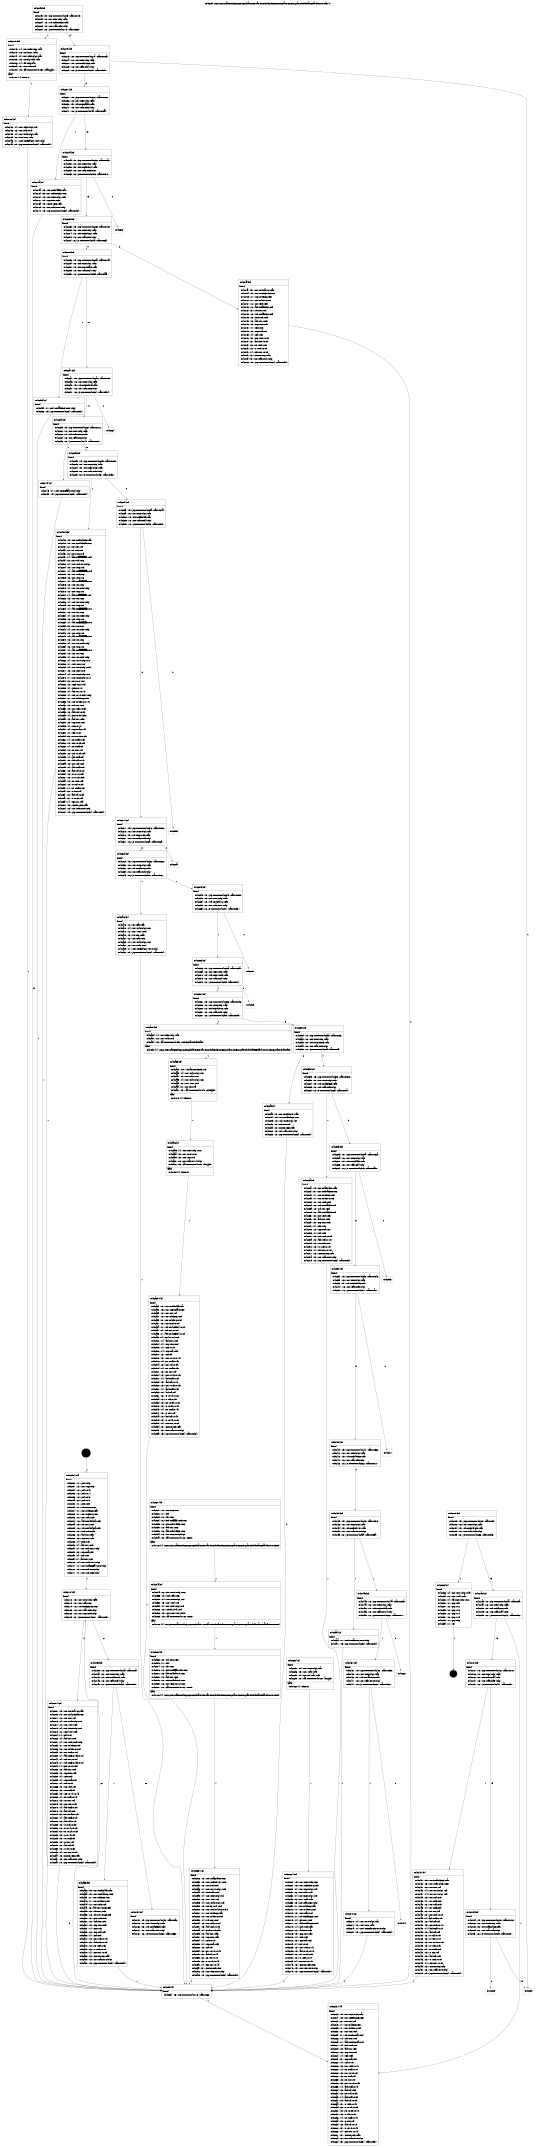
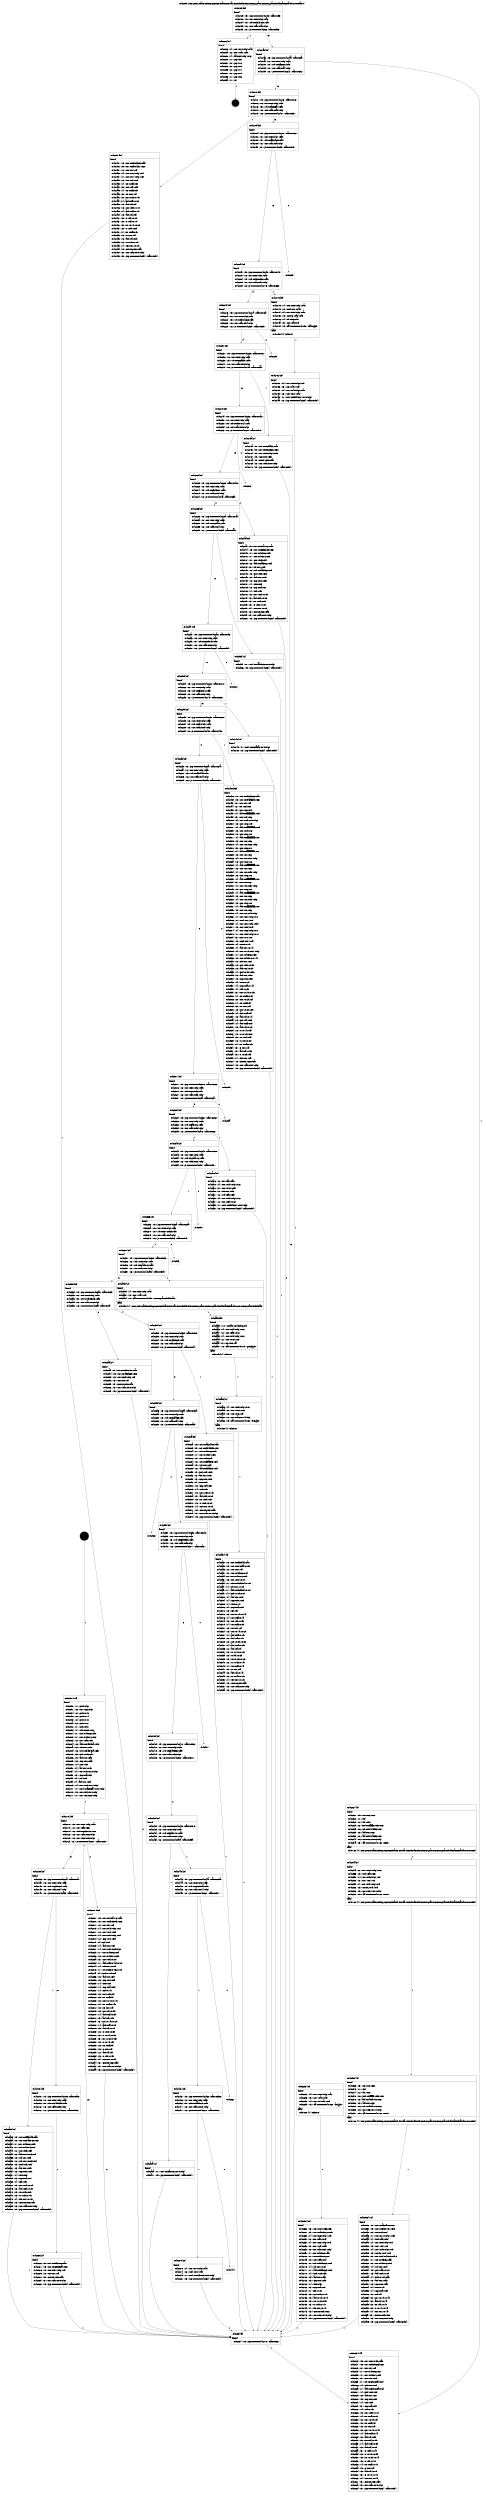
edge "0x4021dd [28]" -> "0x402c9b": now "0x4021dd [28]" -> "0x4021f9 [28]"
node "0x40260c [27]": added
